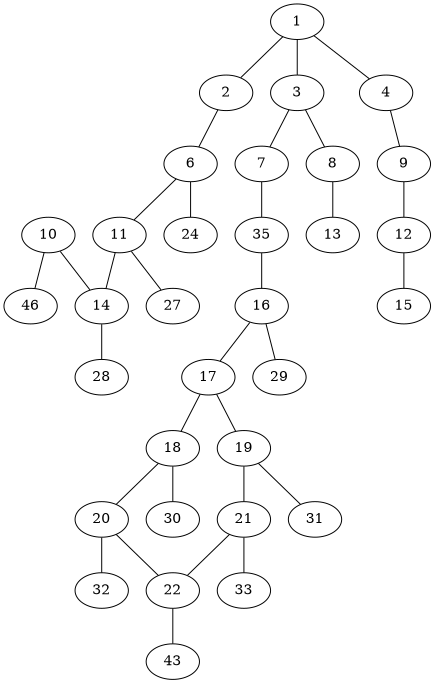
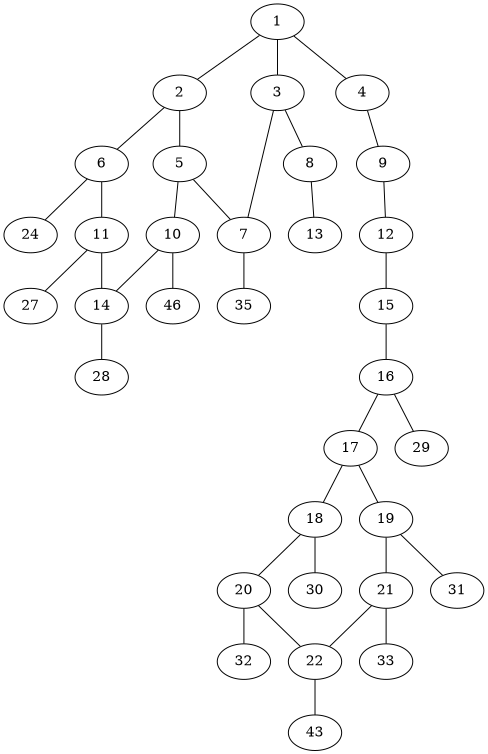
node "5": added
edge "35" -- "16": now "15" -- "16"
